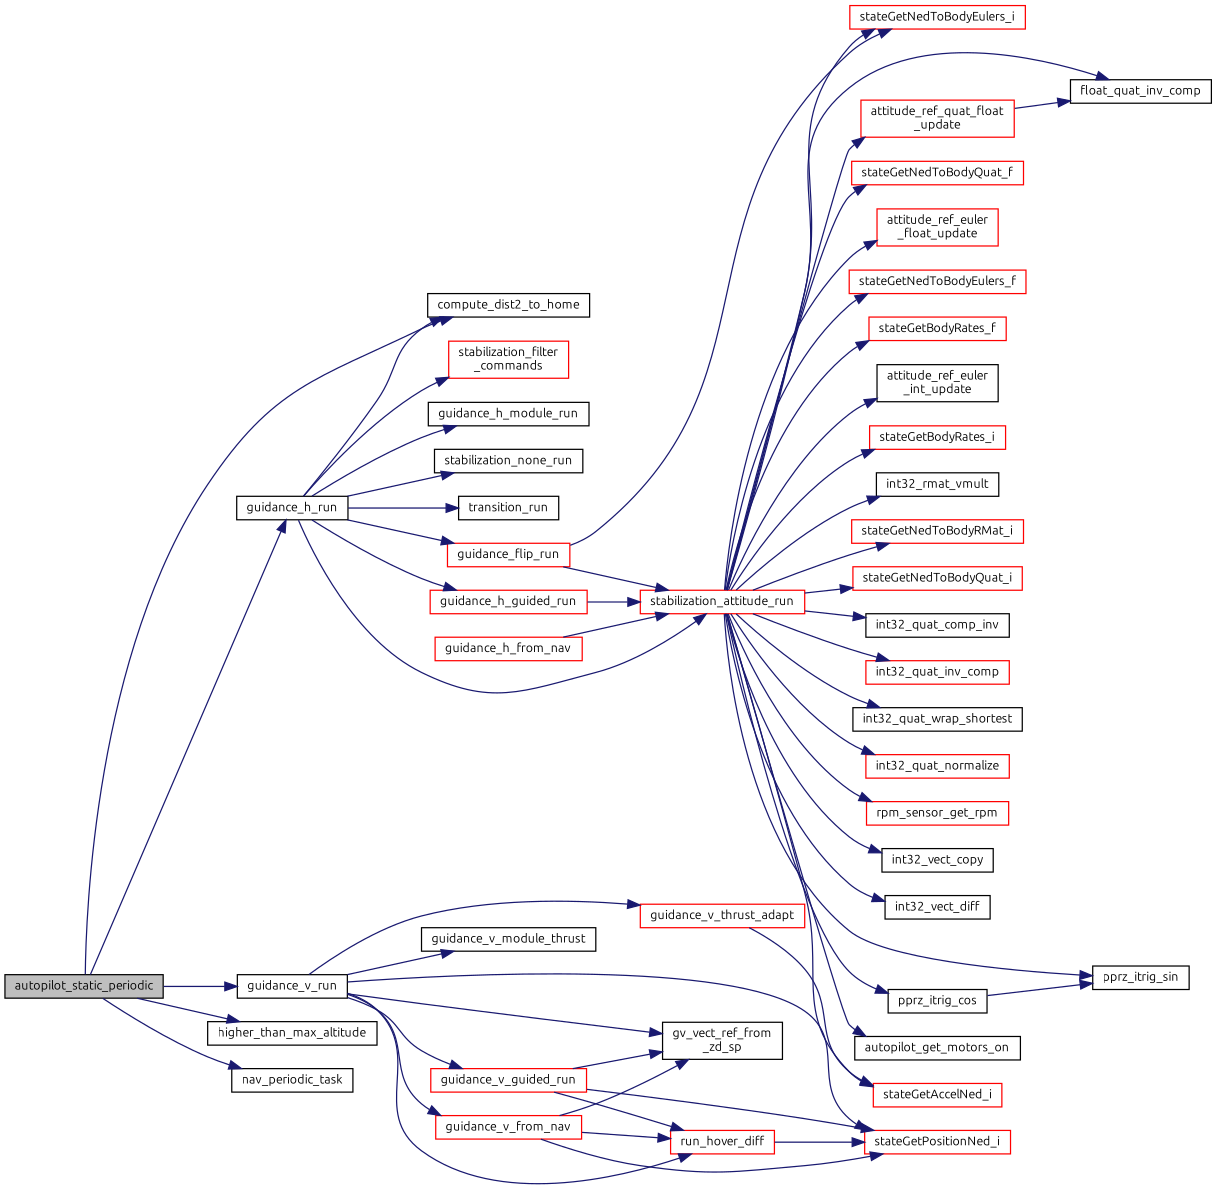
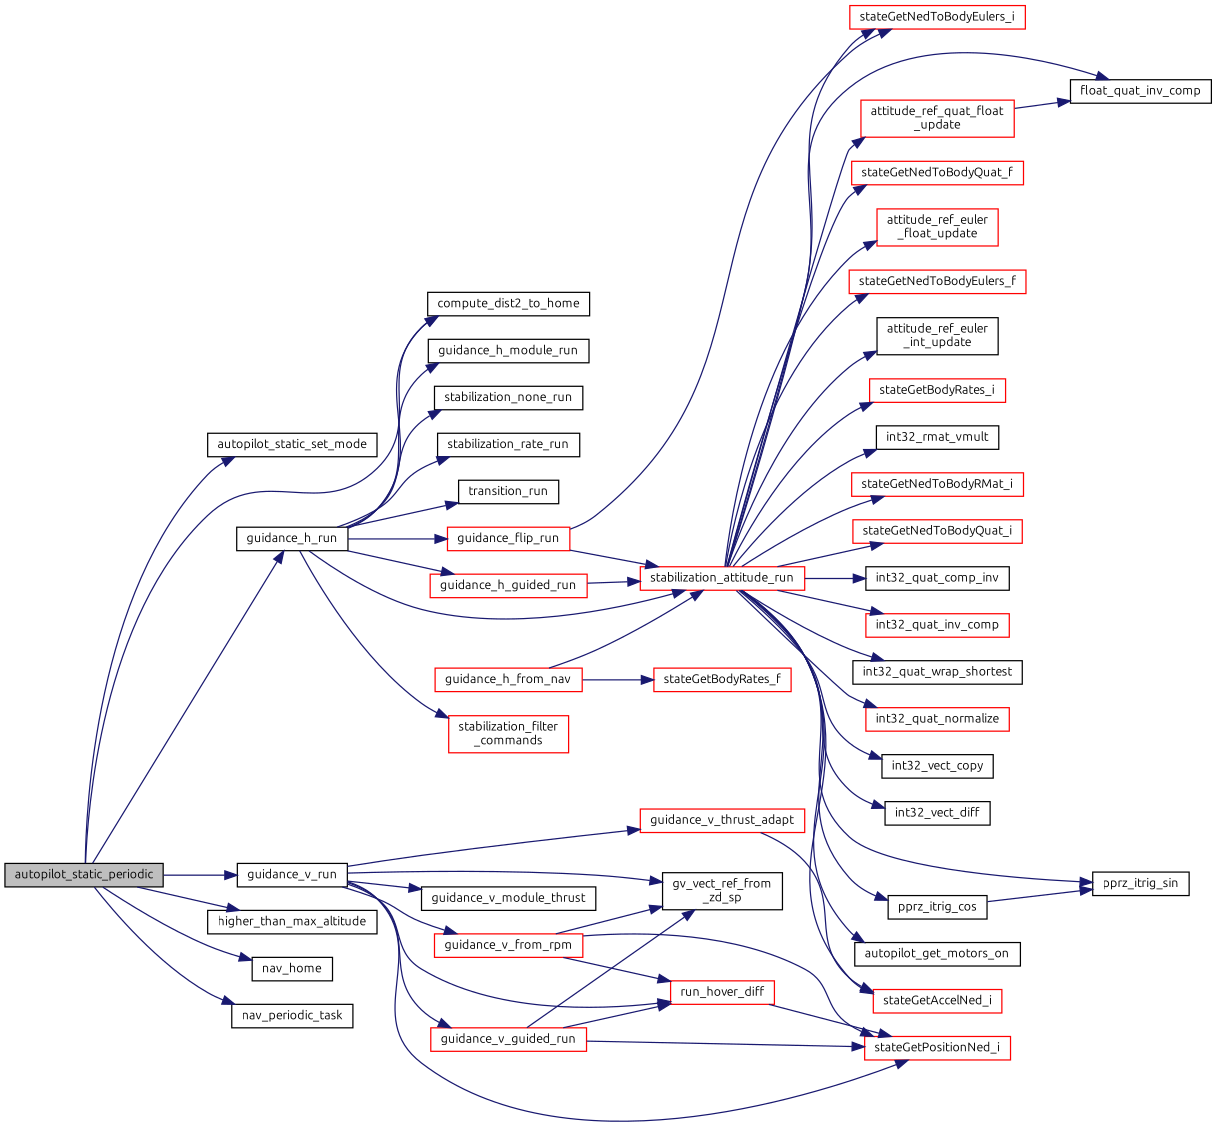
node "autopilot_static_set_mode": added
node "stabilization_rate_run": added
edge "stabilization_attitude_run" -> "stateGetBodyRates_f": now "guidance_h_from_nav" -> "stateGetBodyRates_f"
node "rpm_sensor_get_rpm": removed
node "nav_home": added
node "guidance_v_from_nav": label "guidance_v_from_nav" -> "guidance_v_from_rpm"
